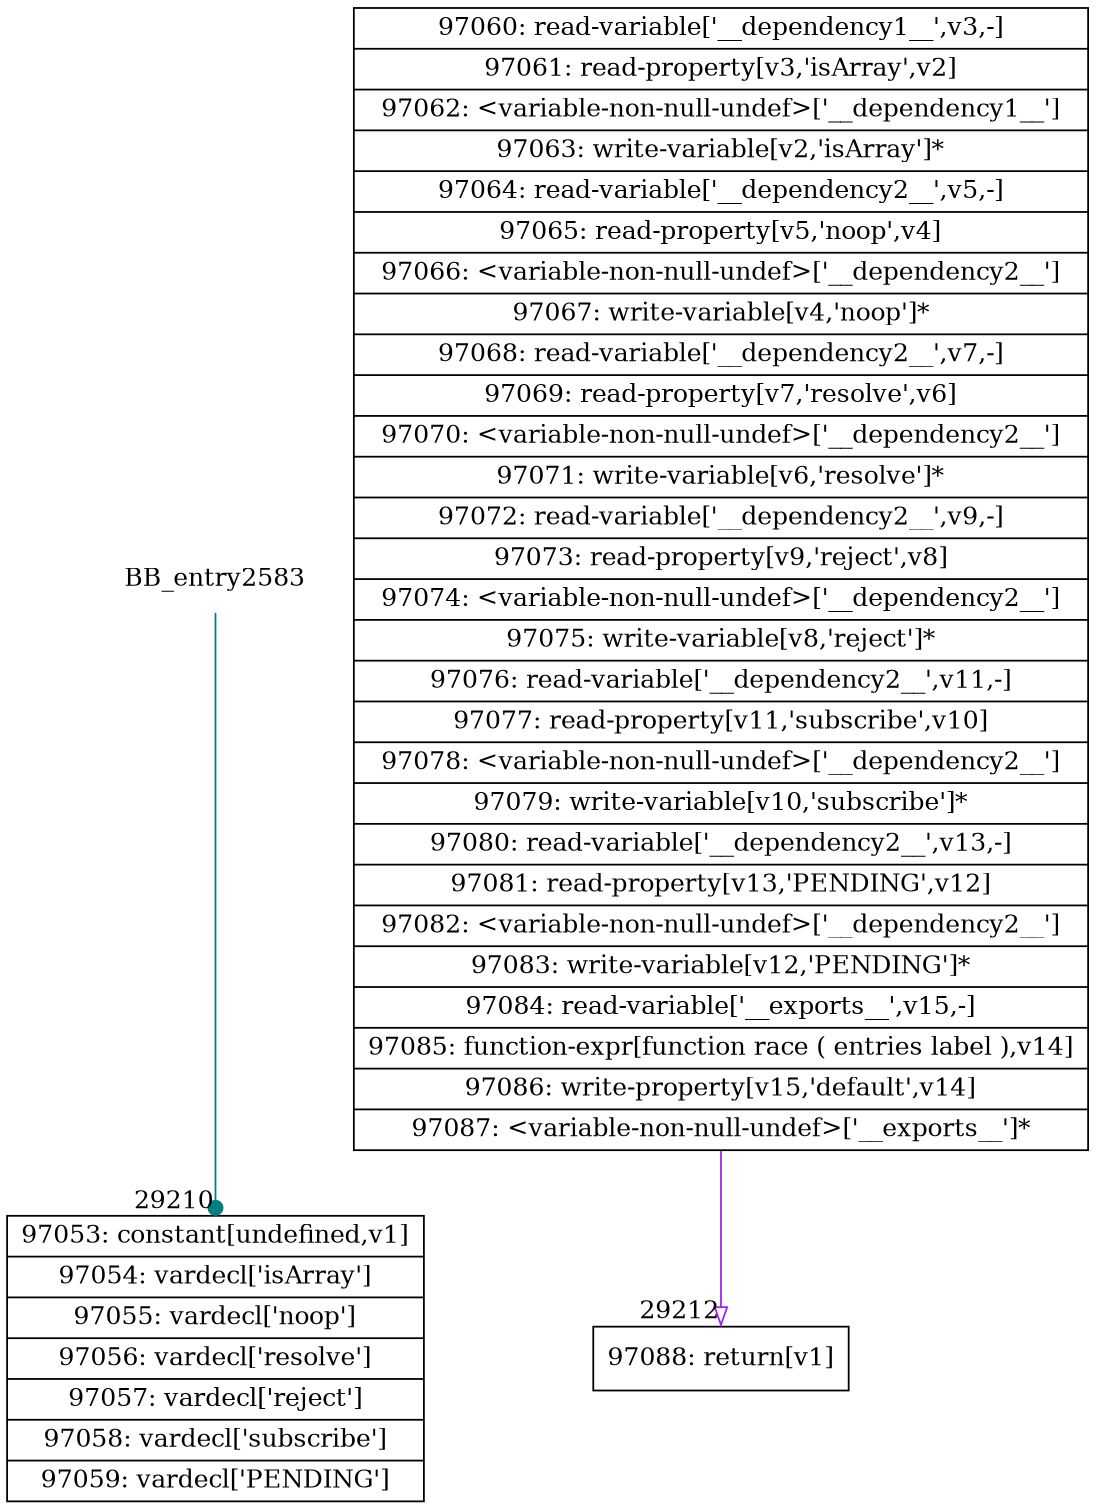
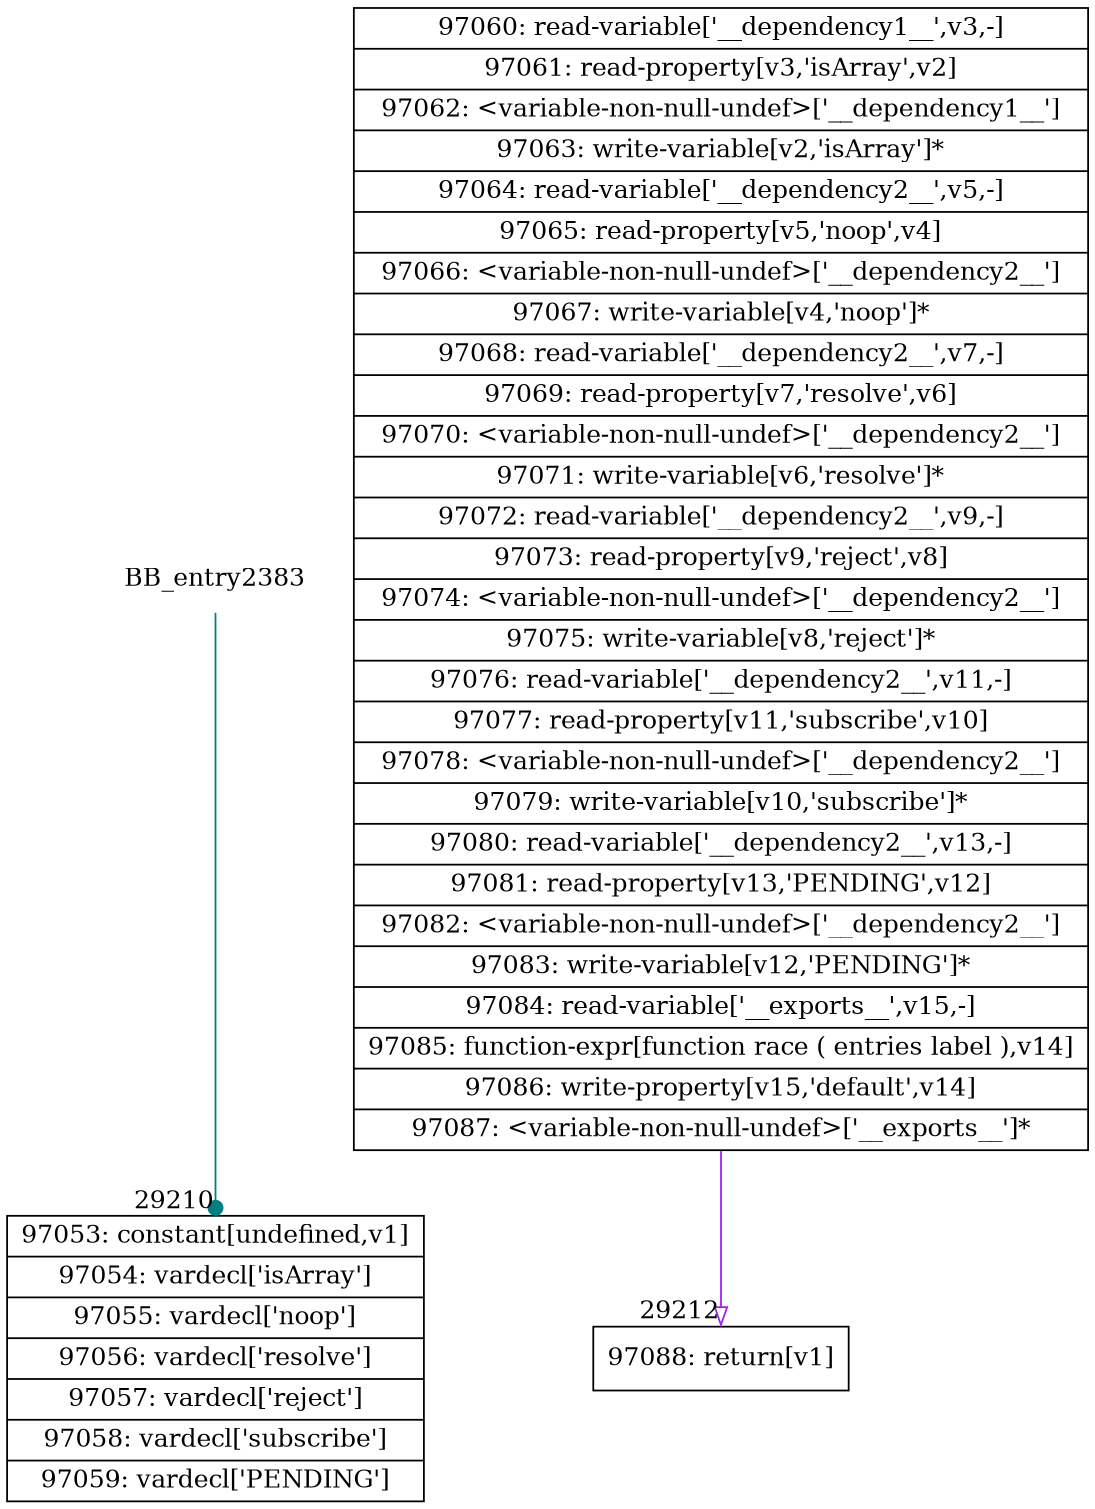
node "BB_entry2583": label "BB_entry2583" -> "BB_entry2383"
